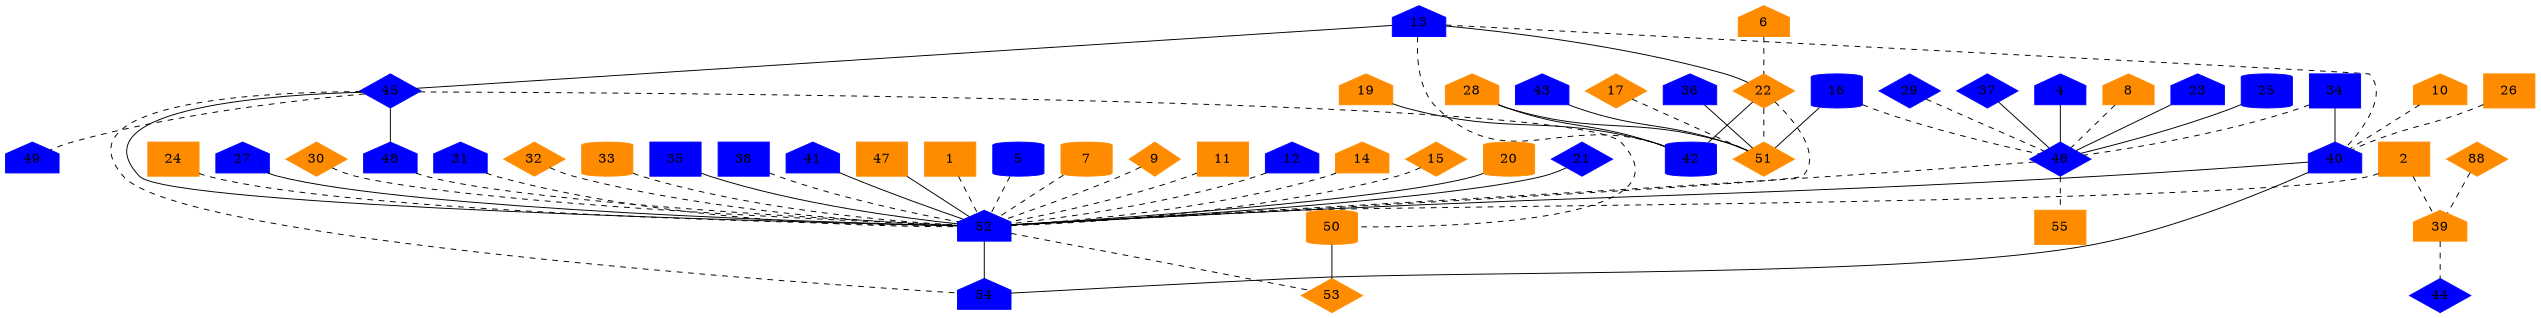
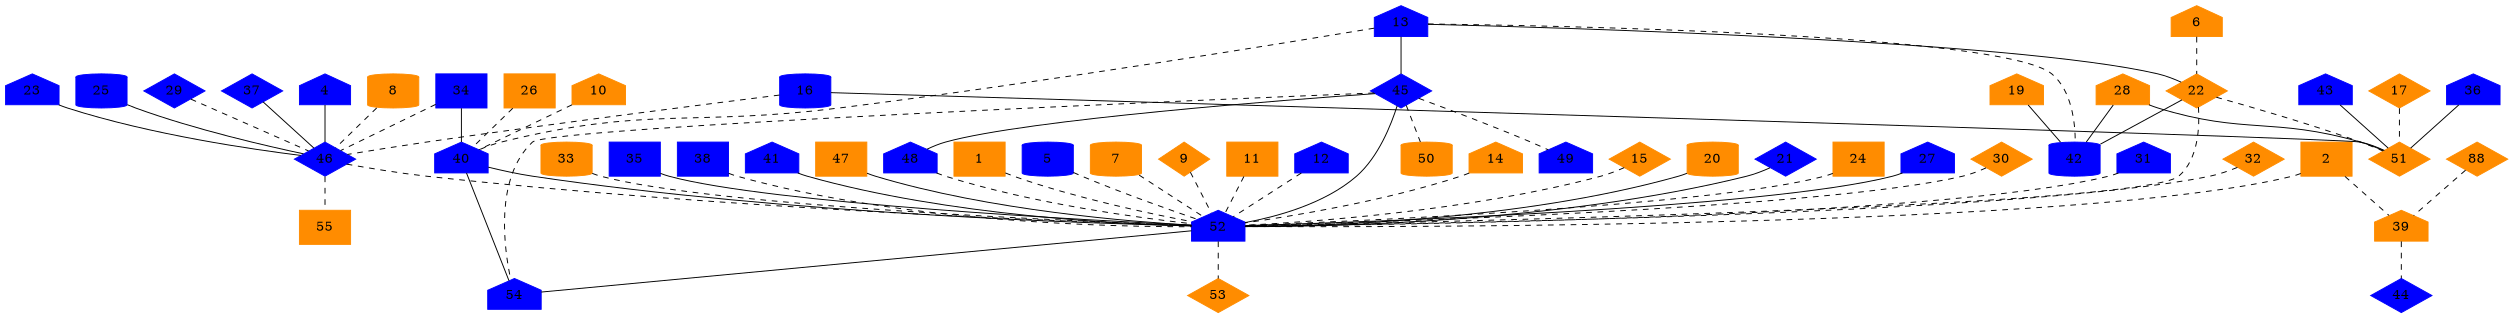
node "8": shape house -> cylinder
edge "50" -- "53": removed
